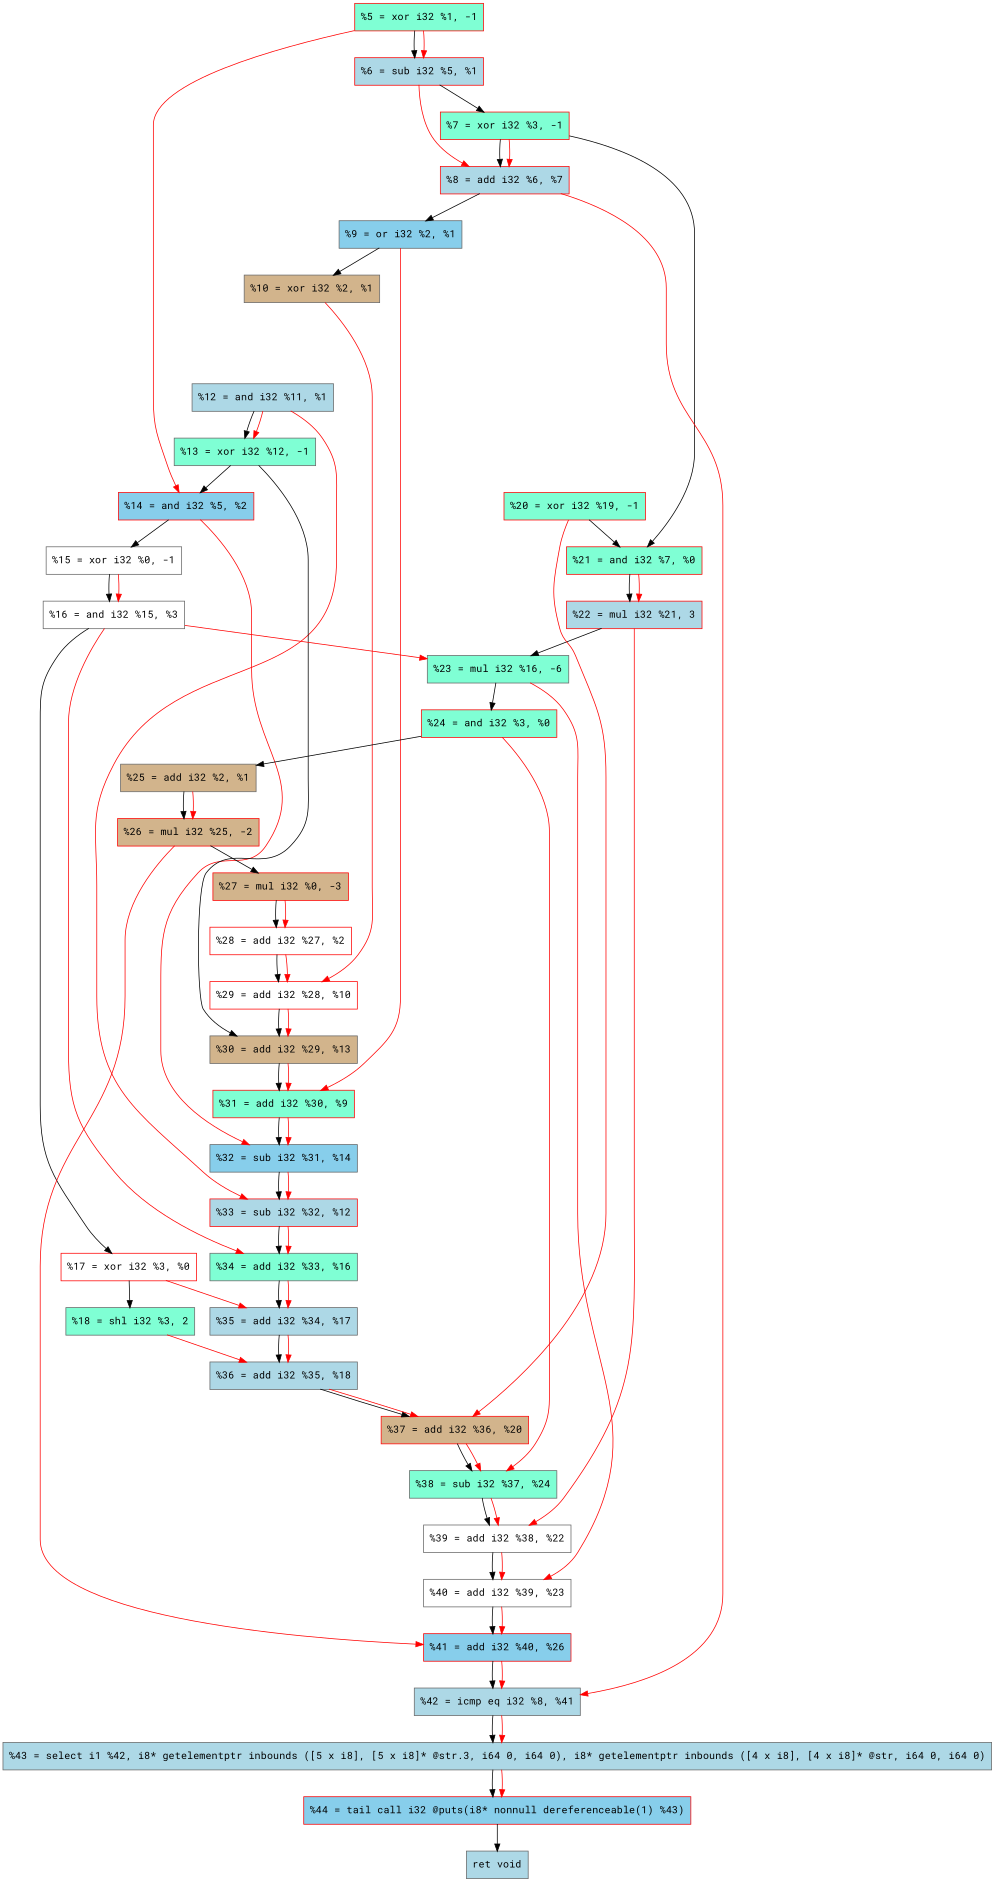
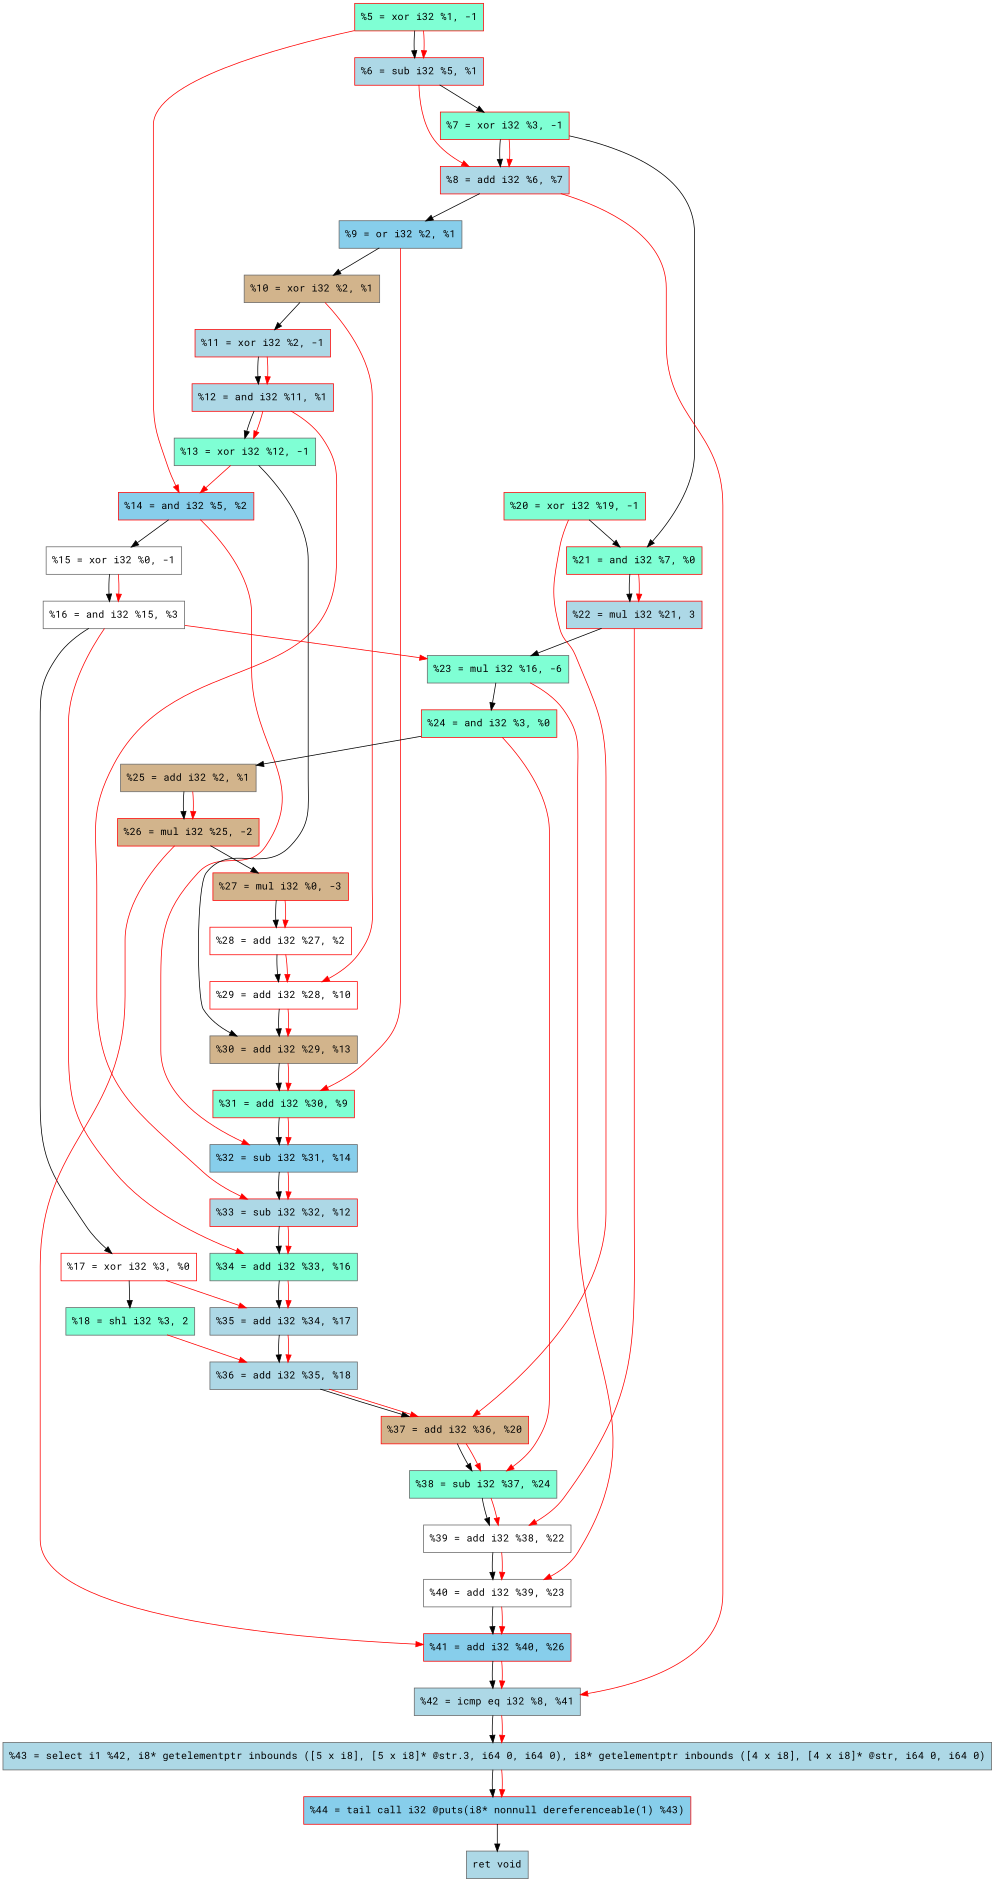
node "%11 = xor i32 %2, -1": added
node "%12 = and i32 %11, %1": color gray40 -> red
edge "%13 = xor i32 %12, -1" -> "%14 = and i32 %5, %2": color black -> red
